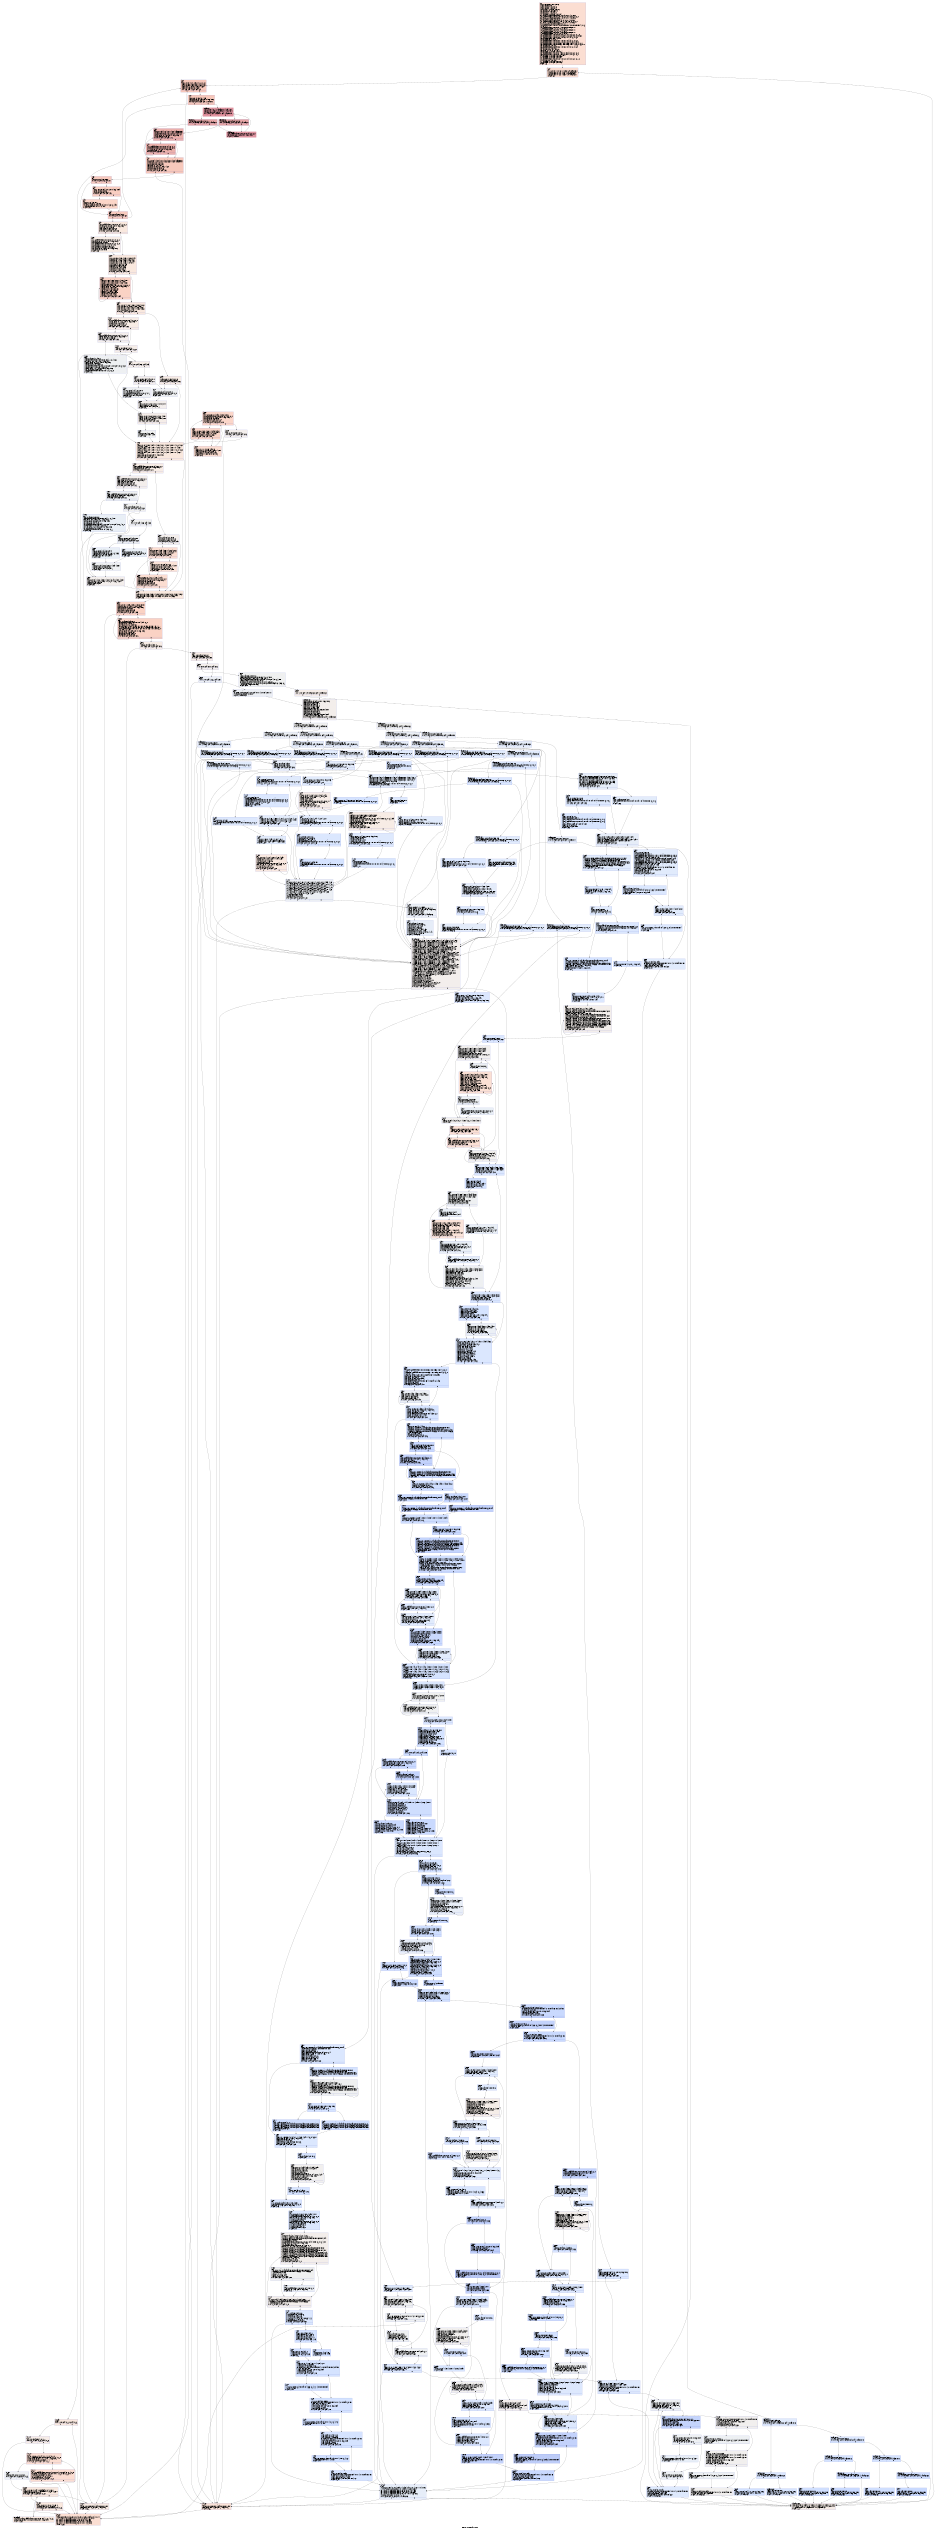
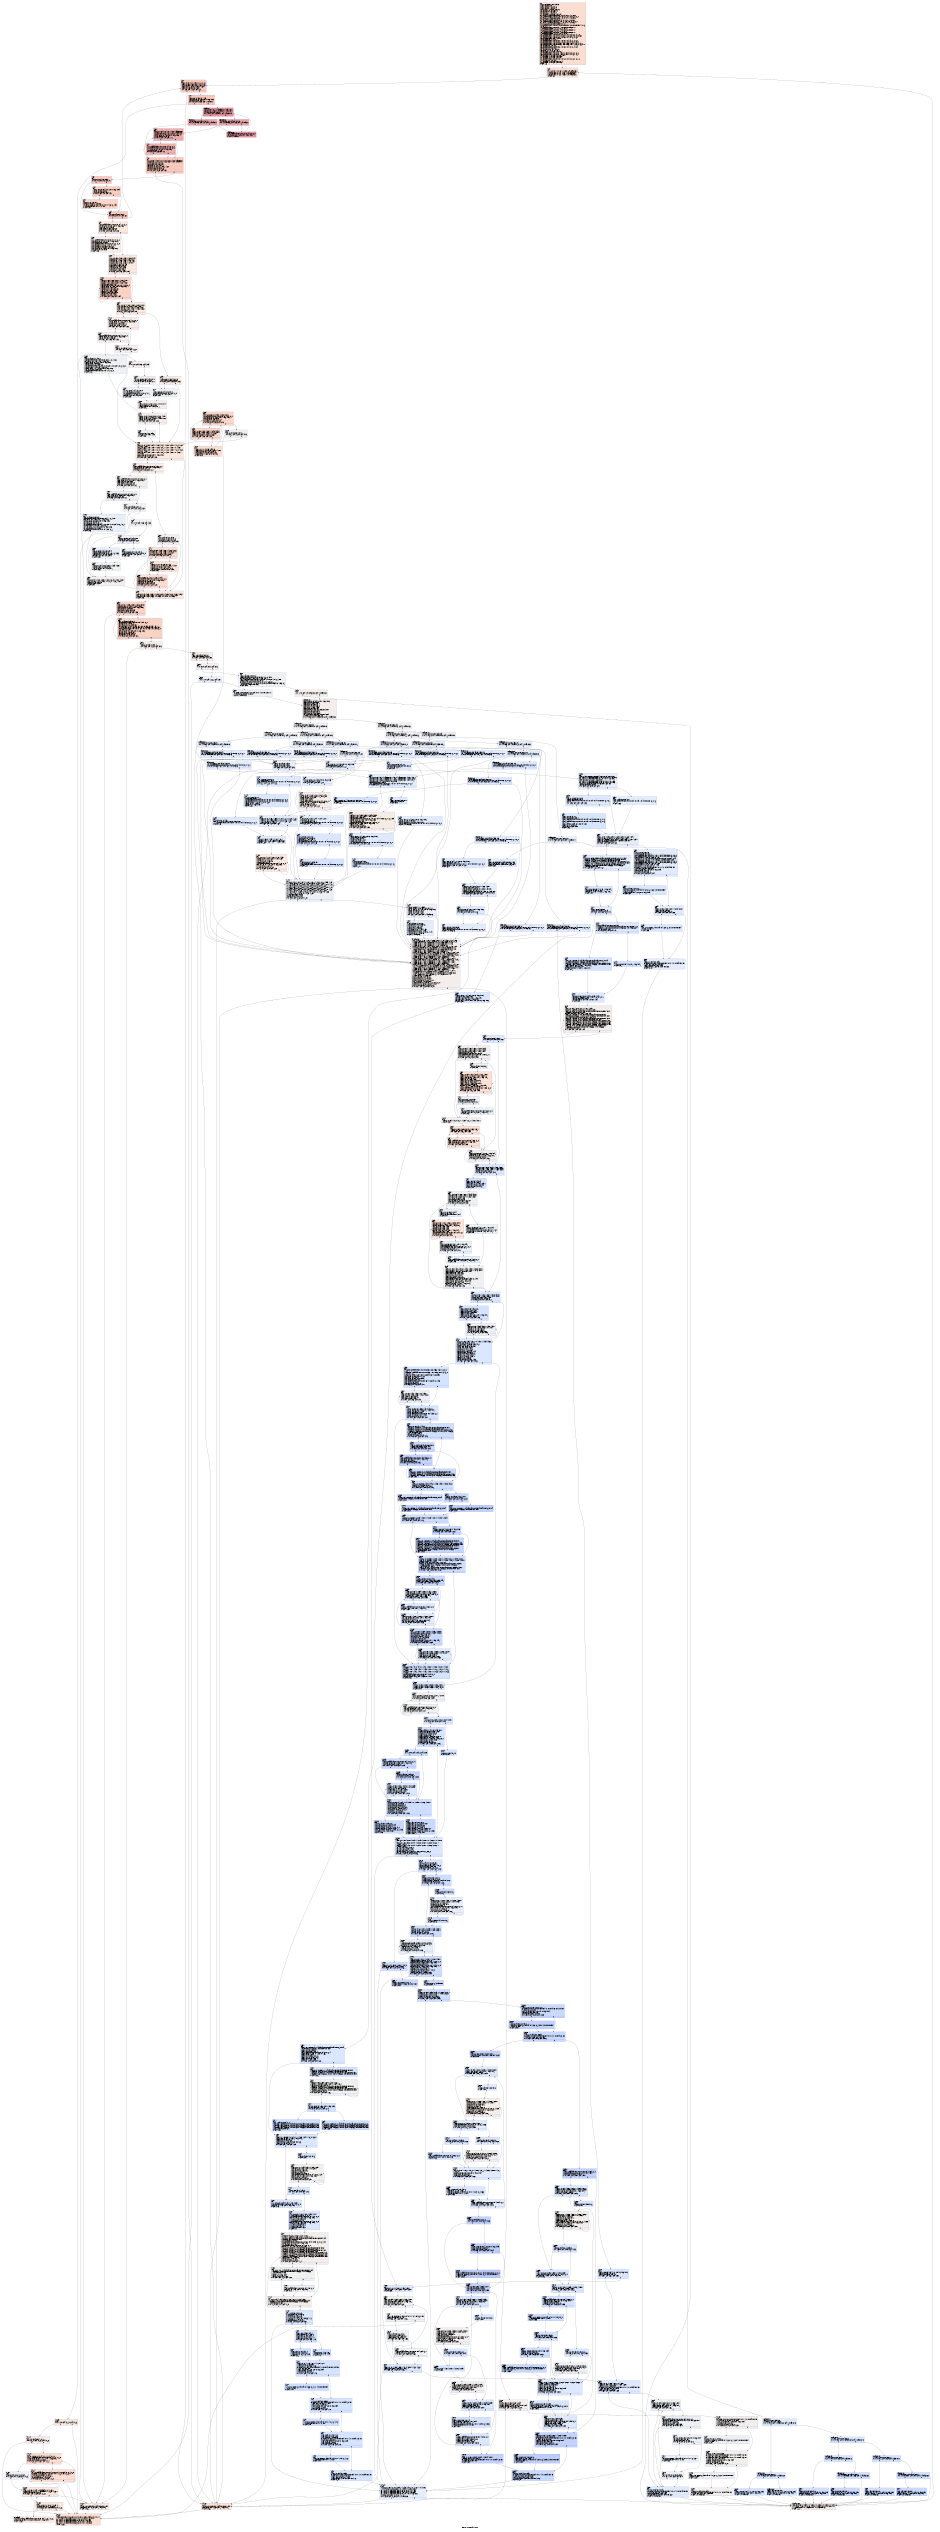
node "%564:": fillcolor #7a9df870 -> #d6dce470
